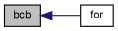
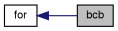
edge "for" -> "bcb": reversed
